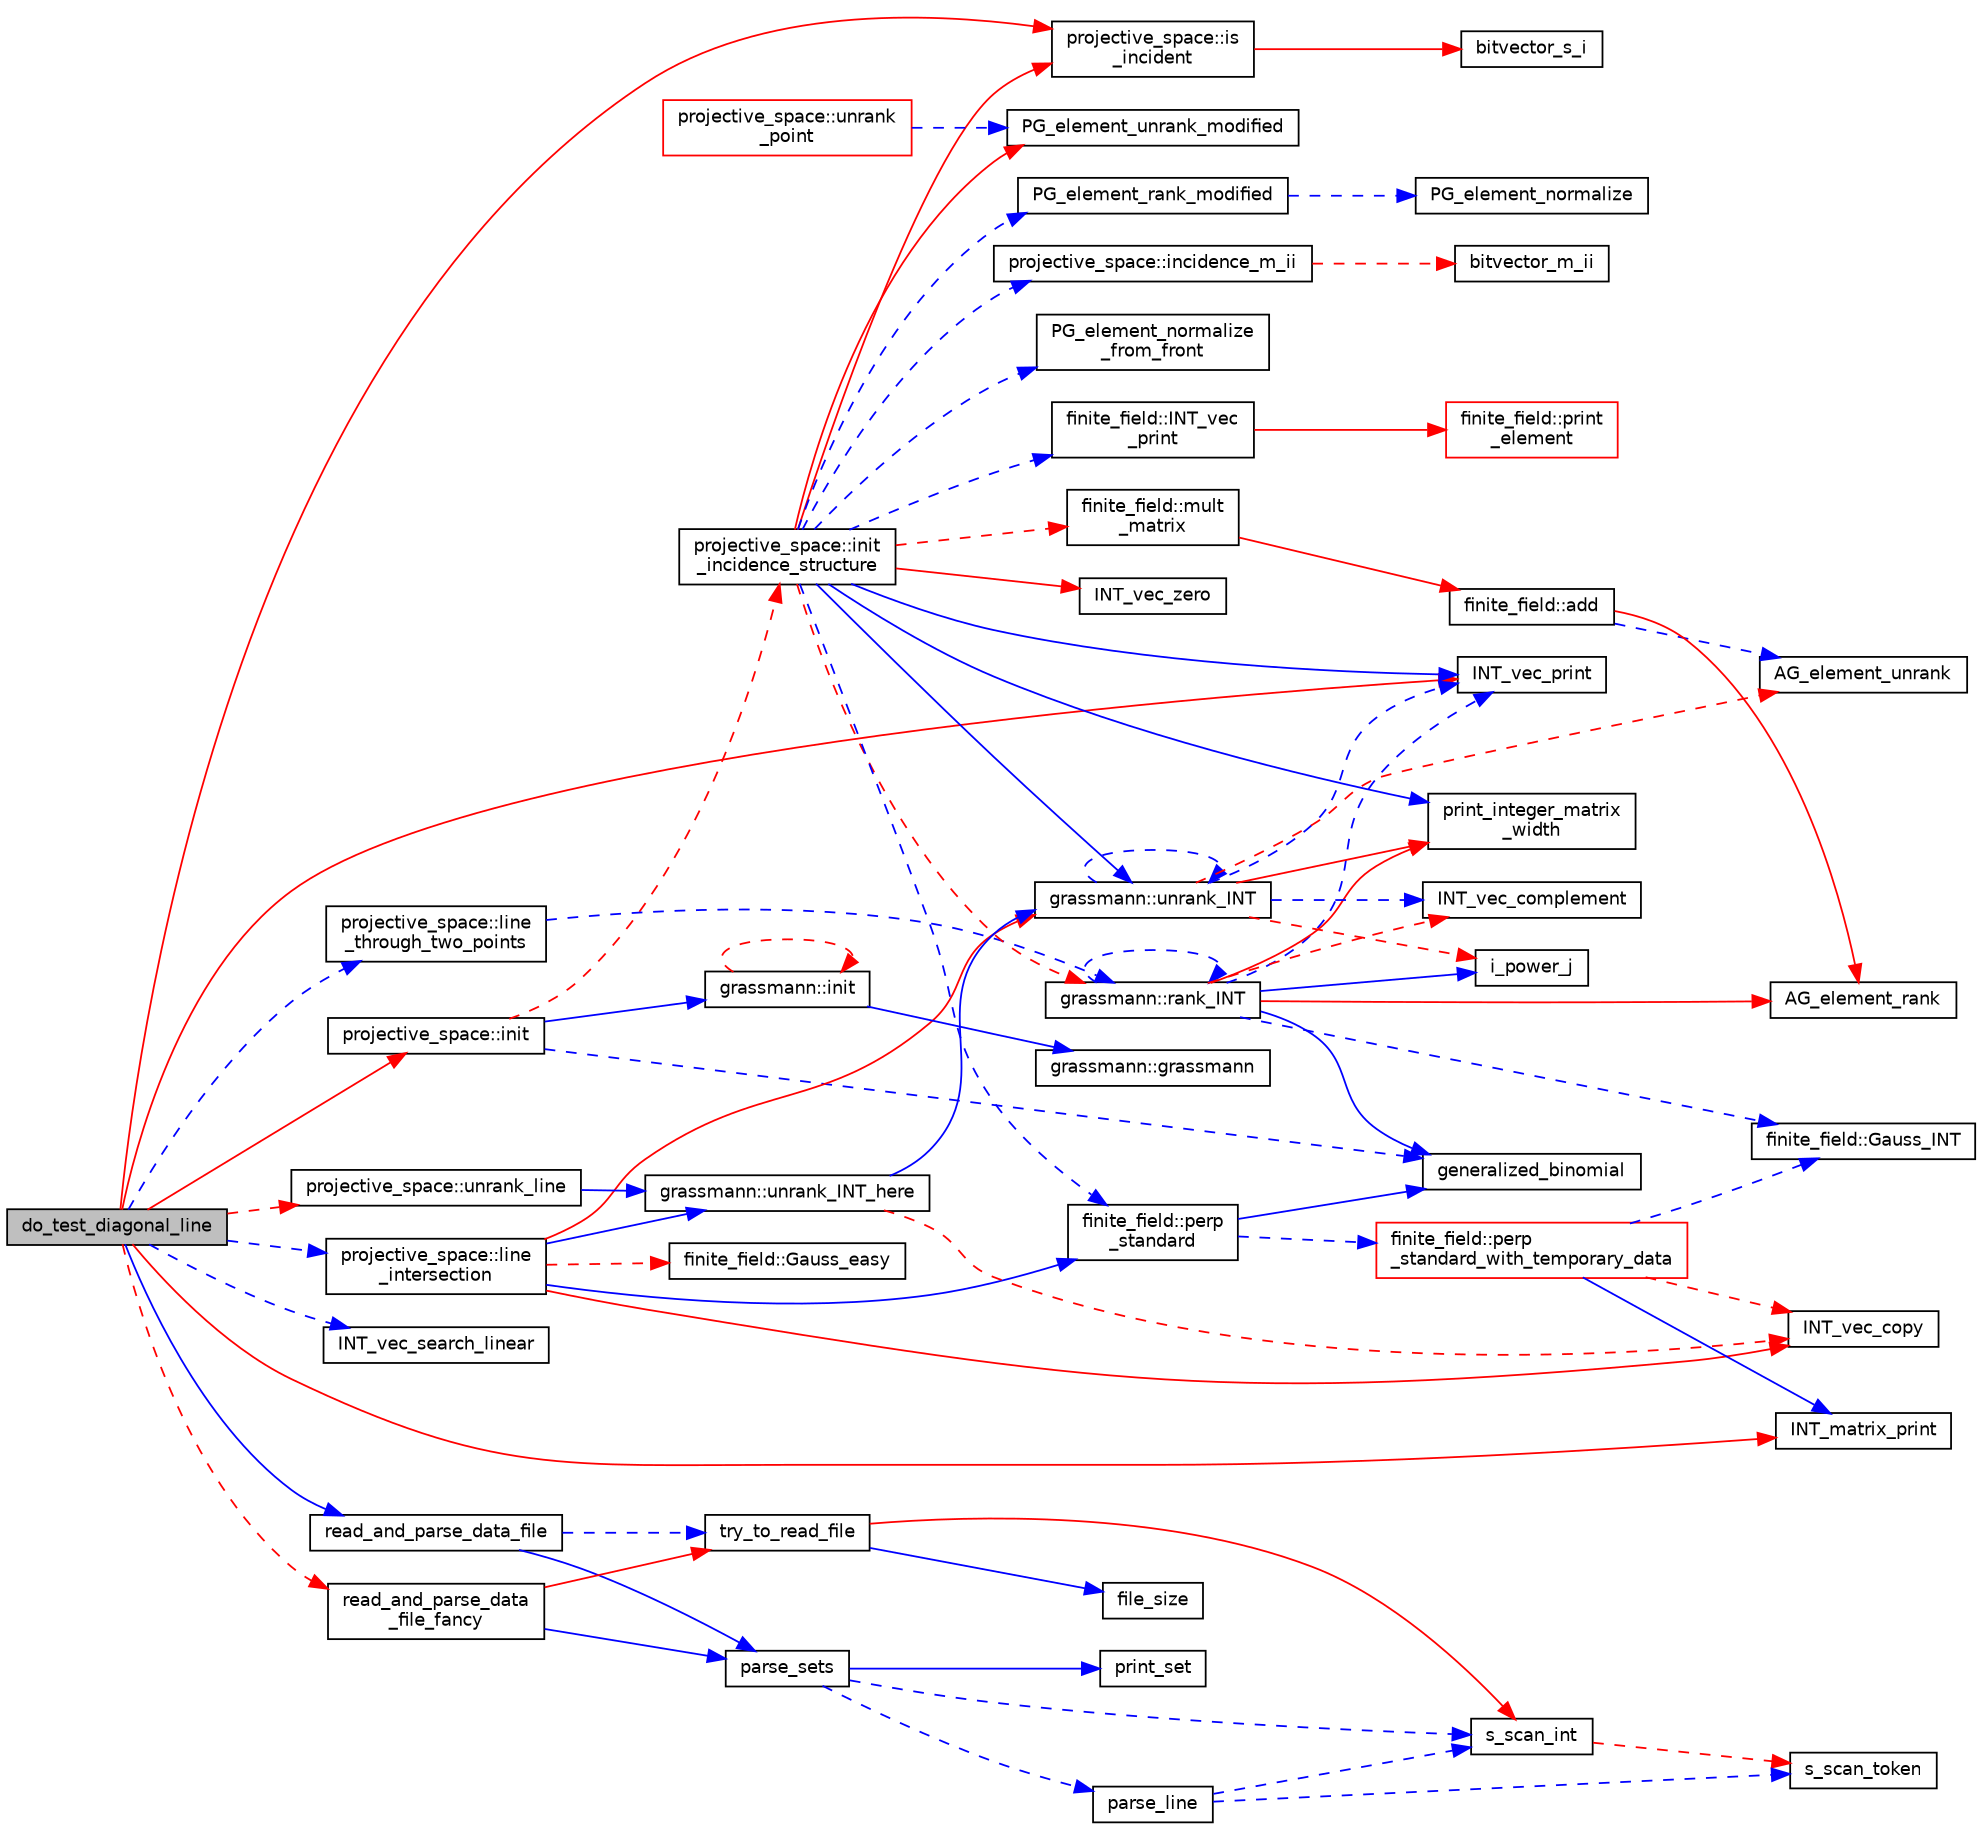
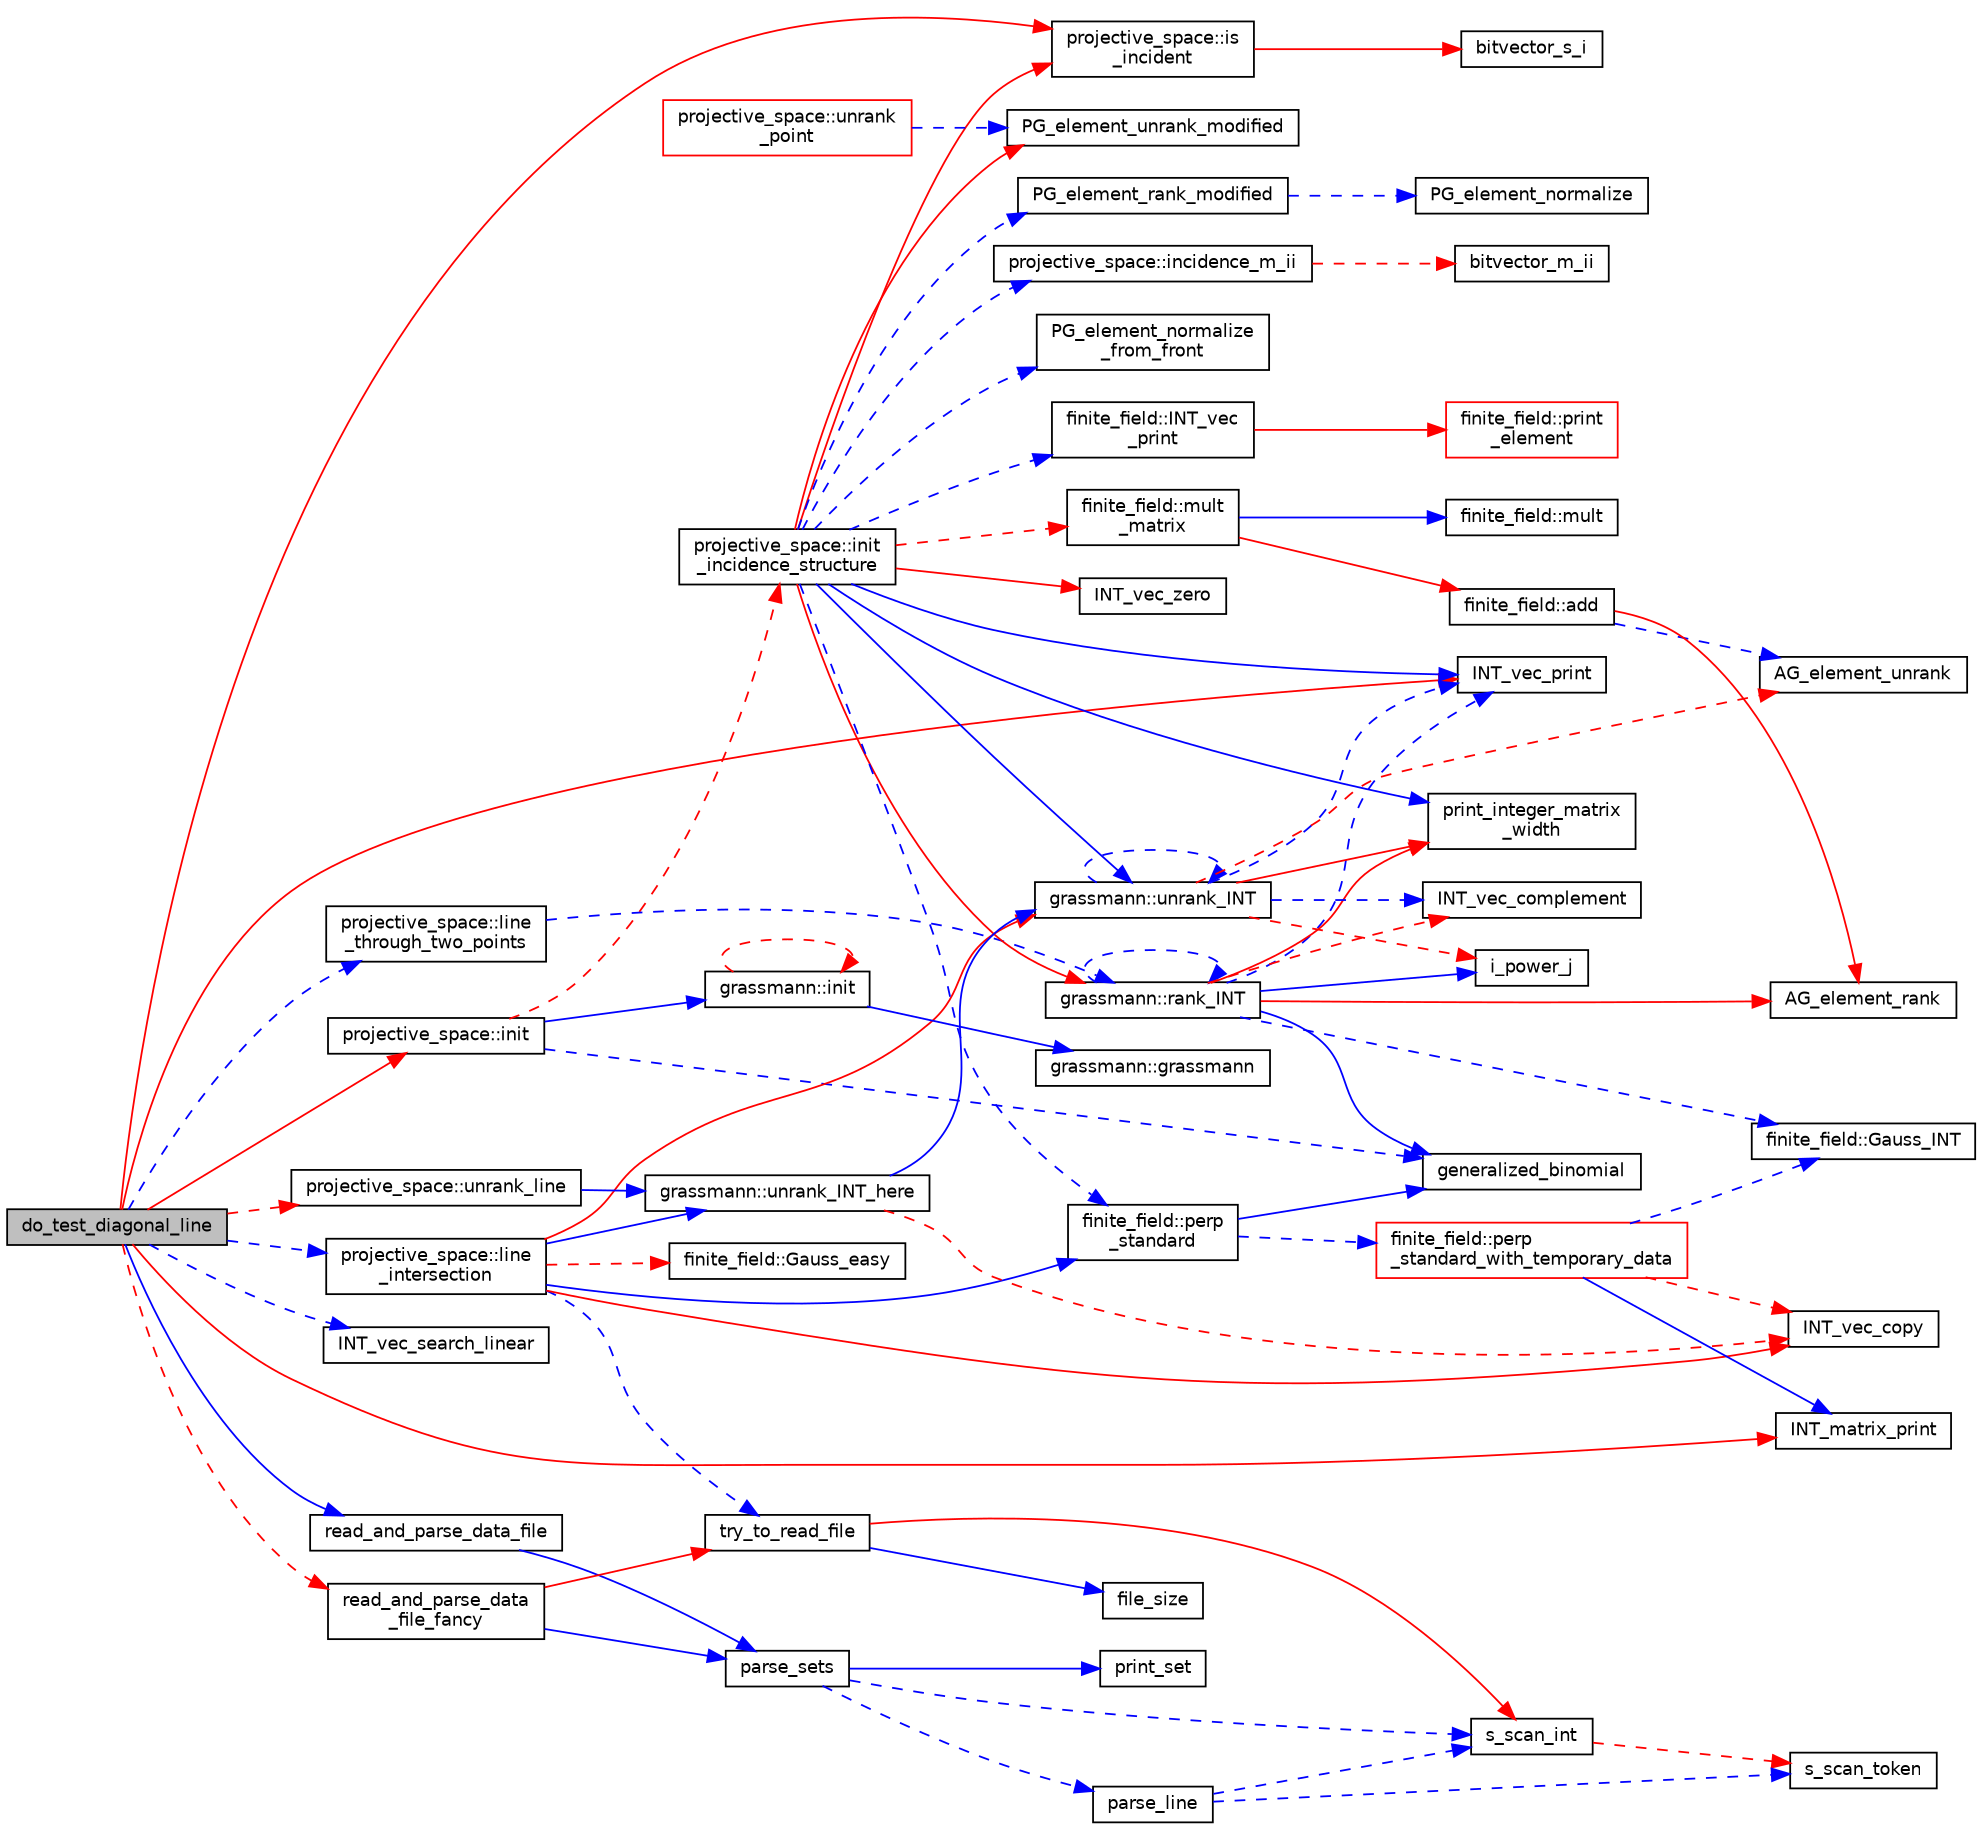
node "finite_field::mult": added
edge "projective_space::init _incidence_structure" -> "grassmann::rank_INT": style dashed -> solid
edge "read_and_parse_data_file" -> "try_to_read_file": now "projective_space::line _intersection" -> "try_to_read_file"
